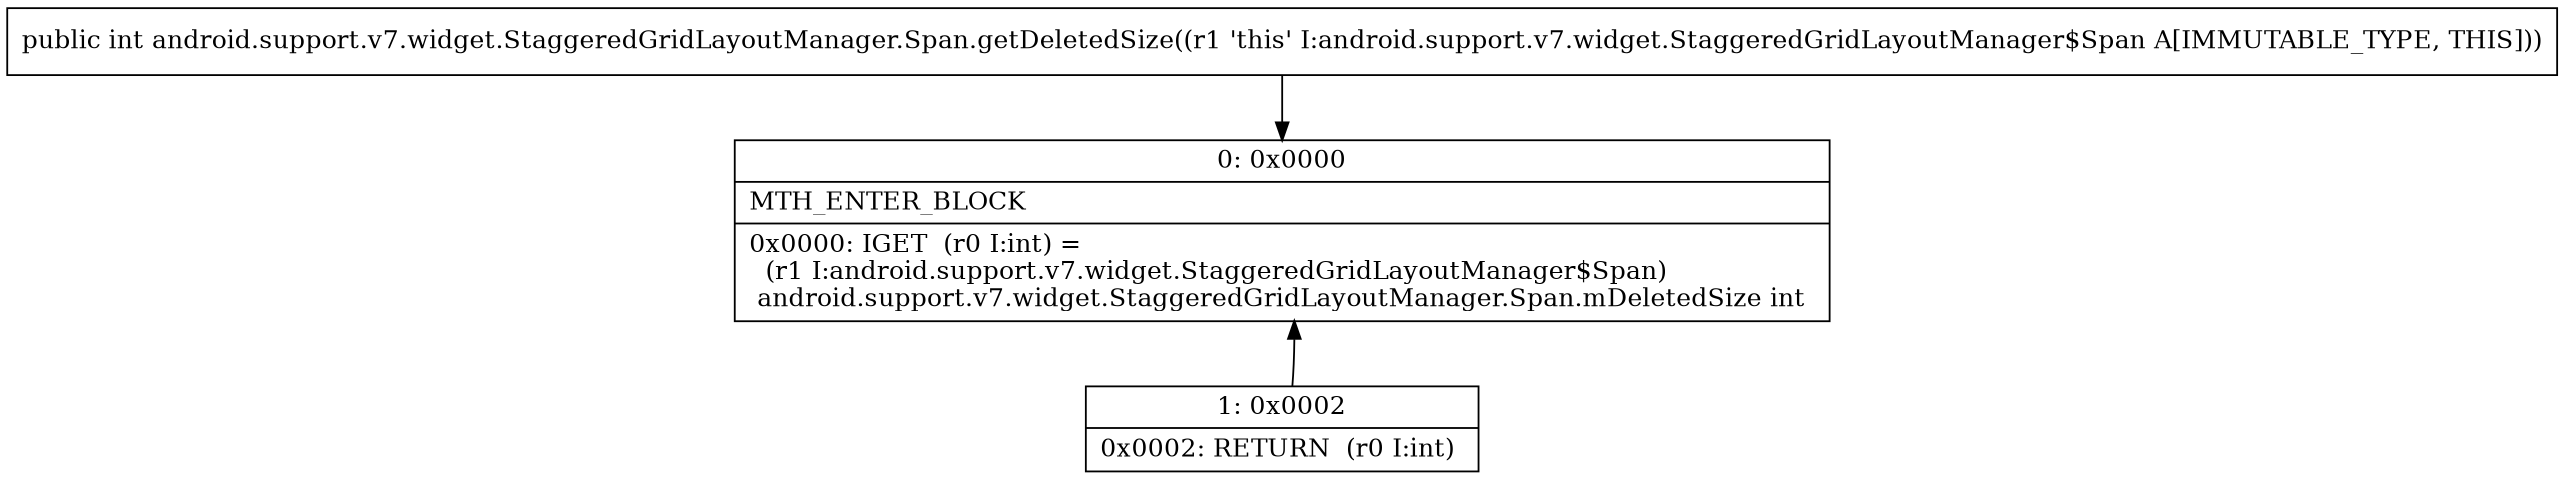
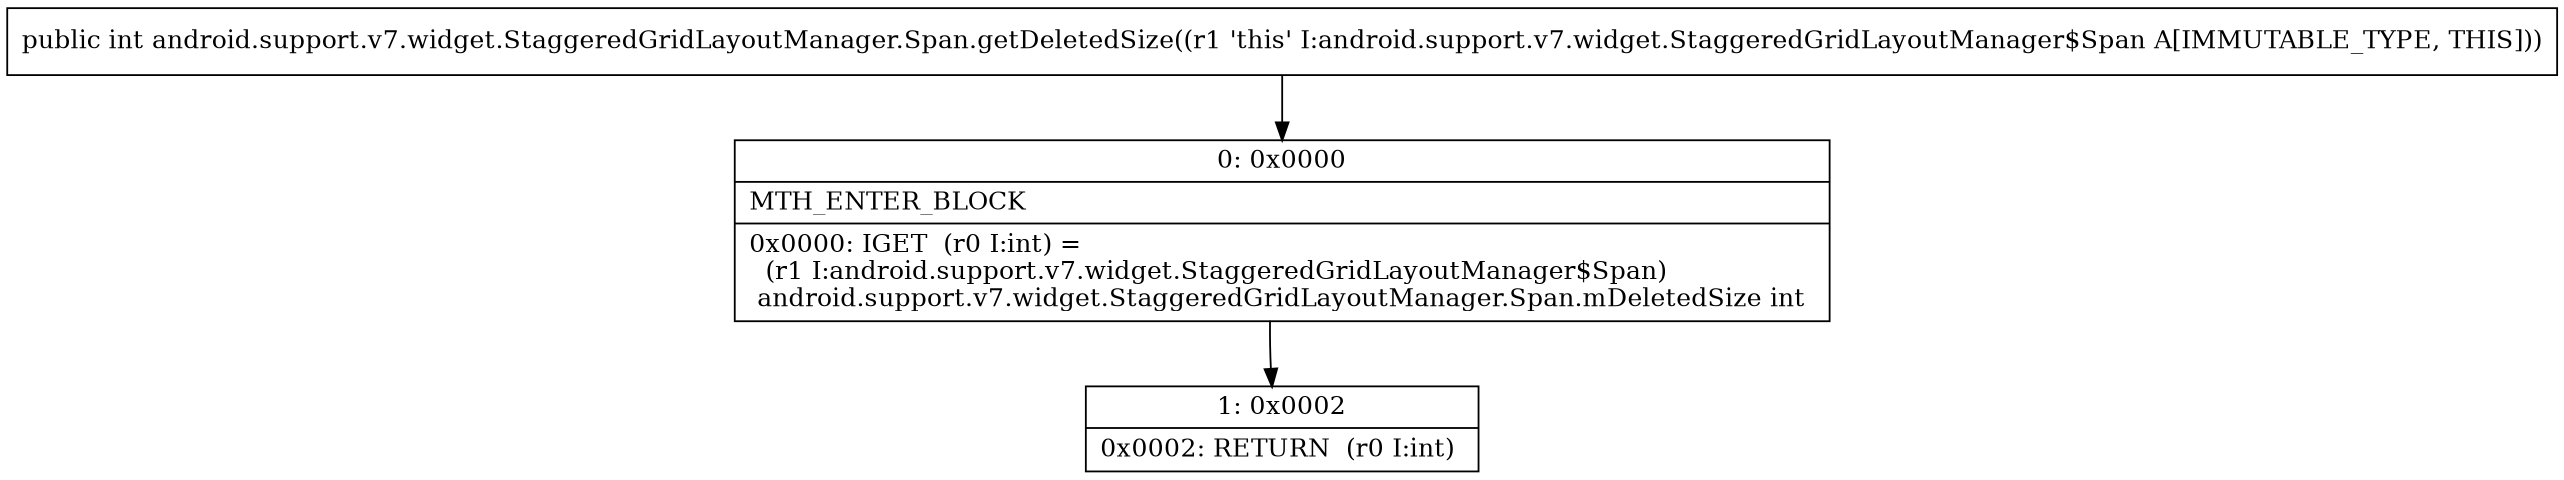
edge "1: 0x0002" -> "0: 0x0000": reversed
